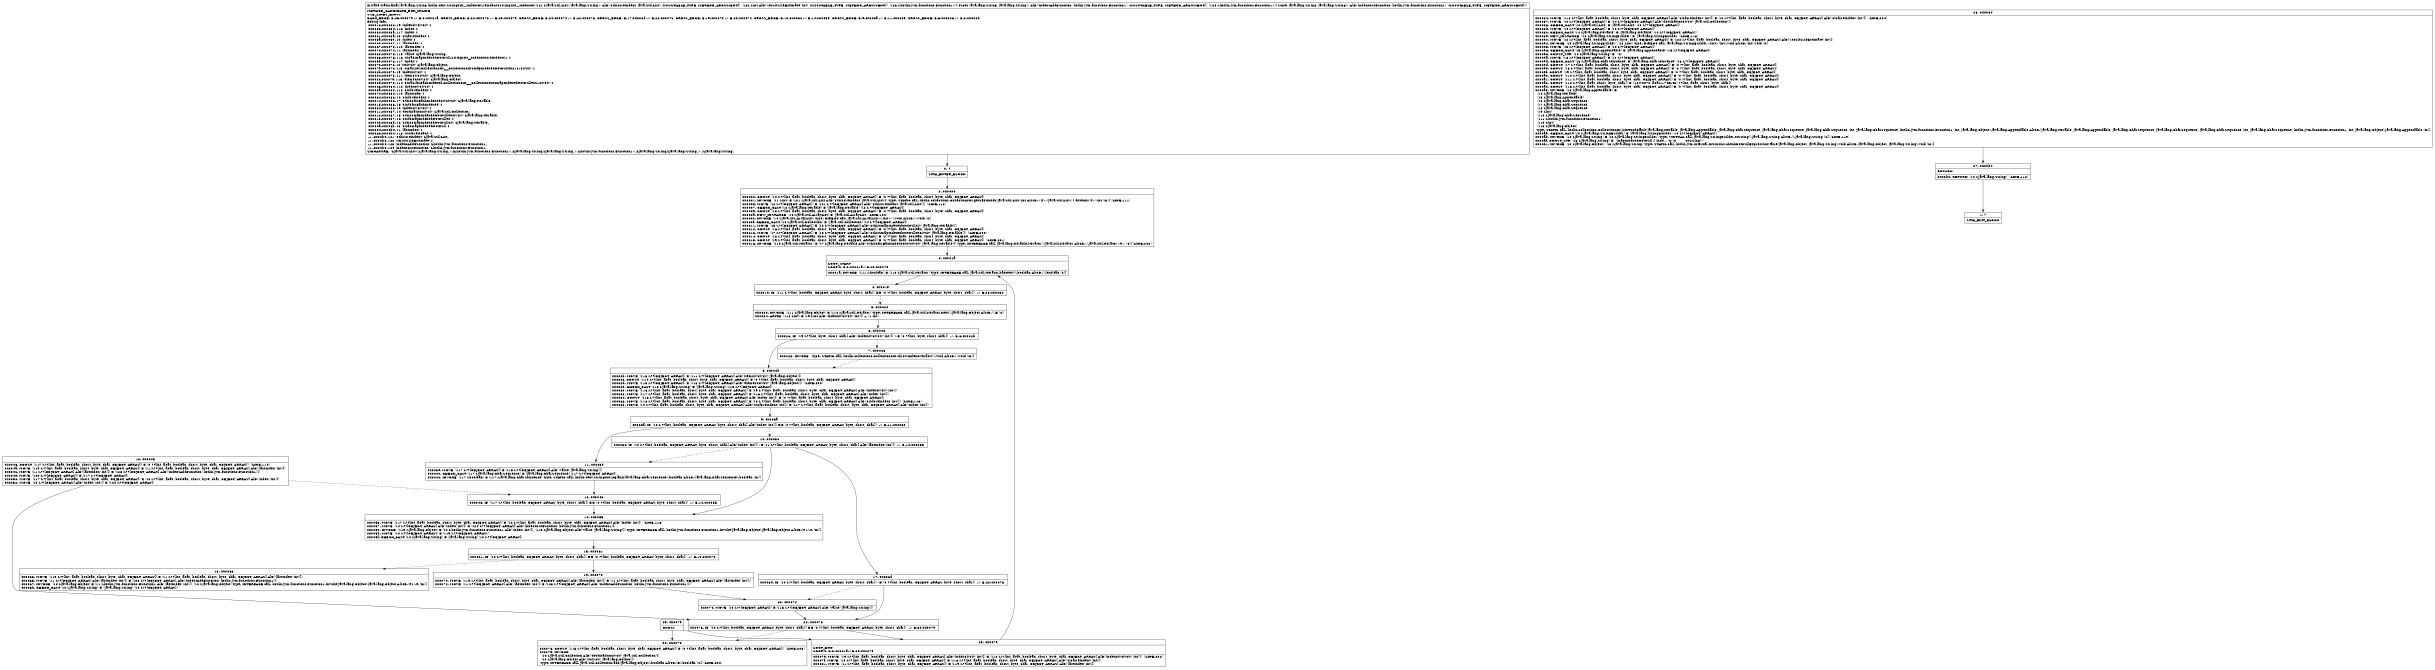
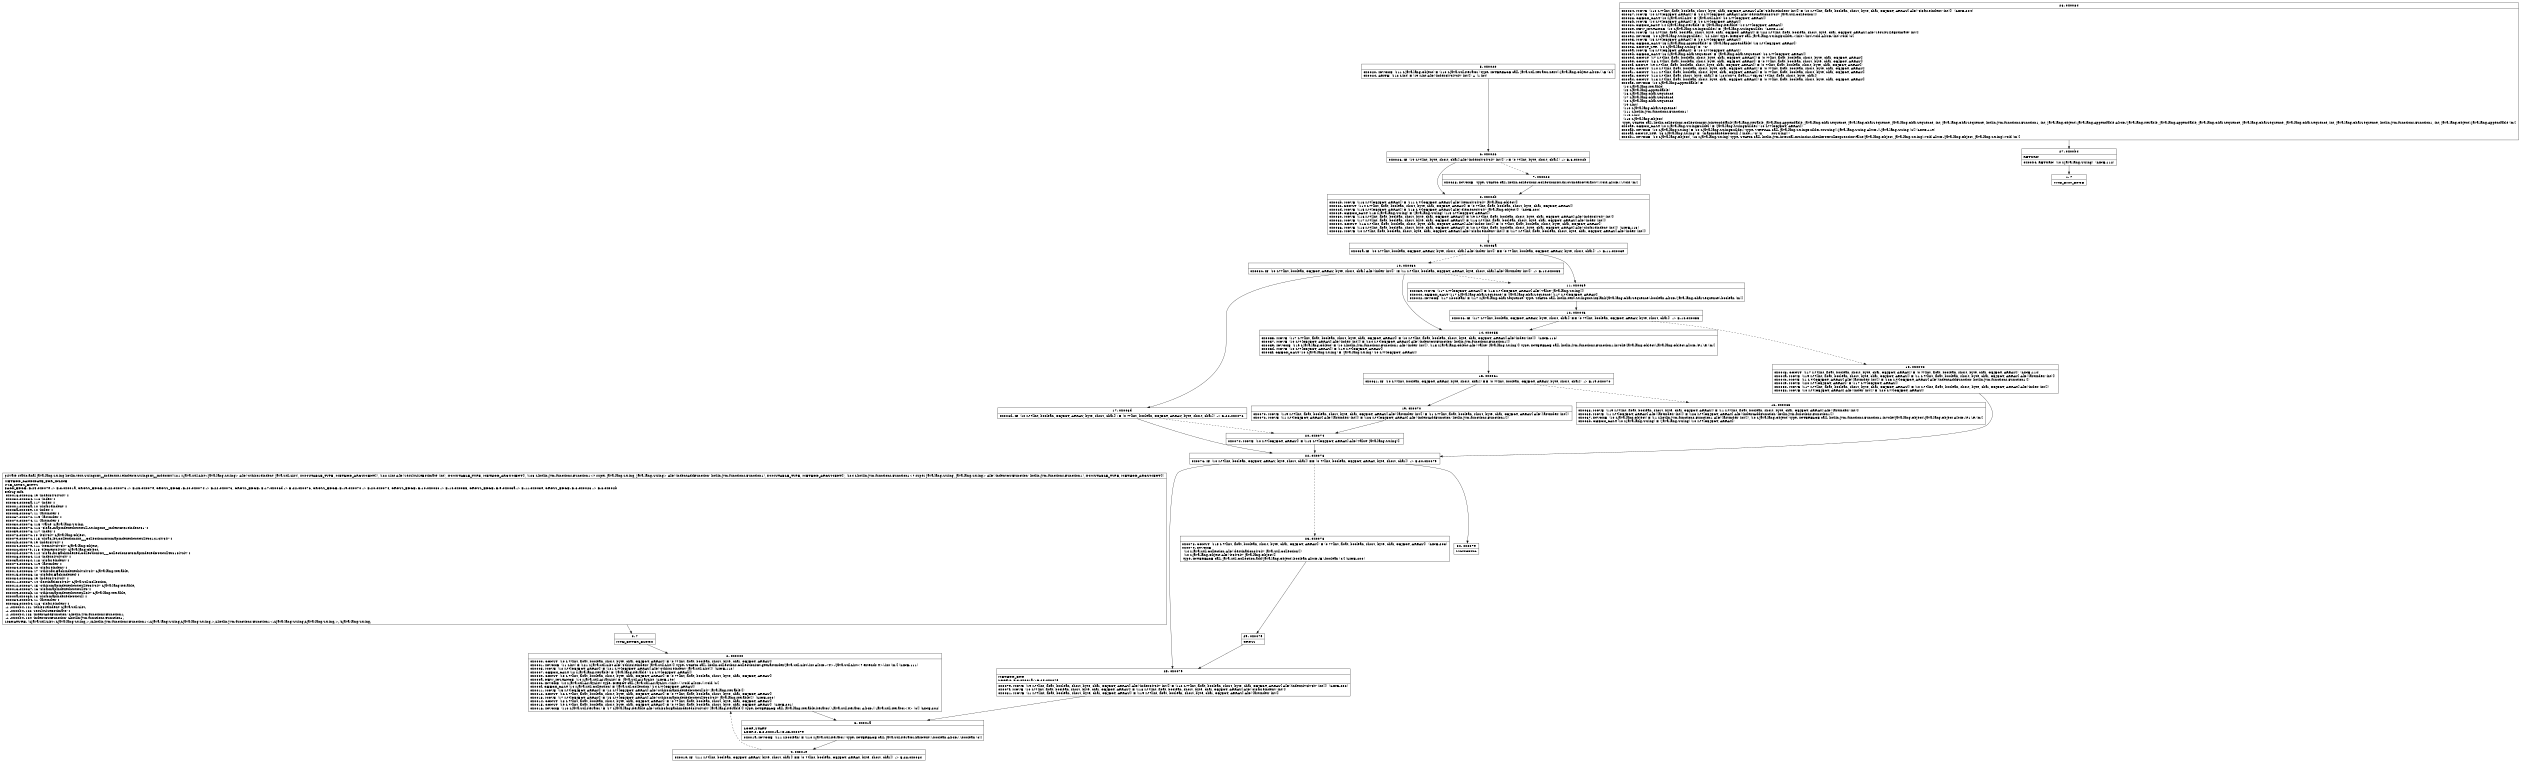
node "1: ?": text "MTH_EXIT_BLOCK" -> "MTH_EXIT_EDGE"
edge "4: 0x001e" -> "5: 0x0020": now "4: 0x001e" -> "2: 0x0000"
edge "7: 0x0028" -> "8: 0x002b": style dashed -> solid
edge "13: 0x0048" -> "12: 0x0046": reversed
node "30: 0x007e": added
edge "29: 0x007e" -> "23: 0x0078": reversed
node "25: 0x007e": text "LOOP_END" -> "METHOD_END"
